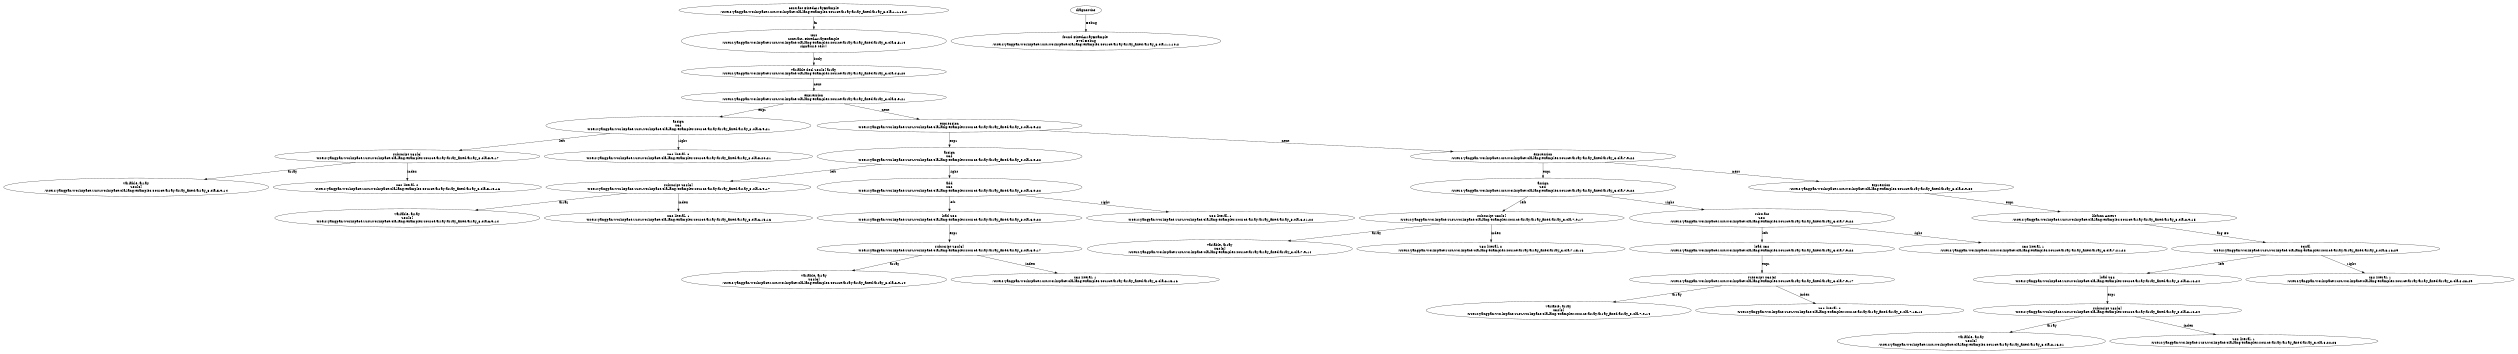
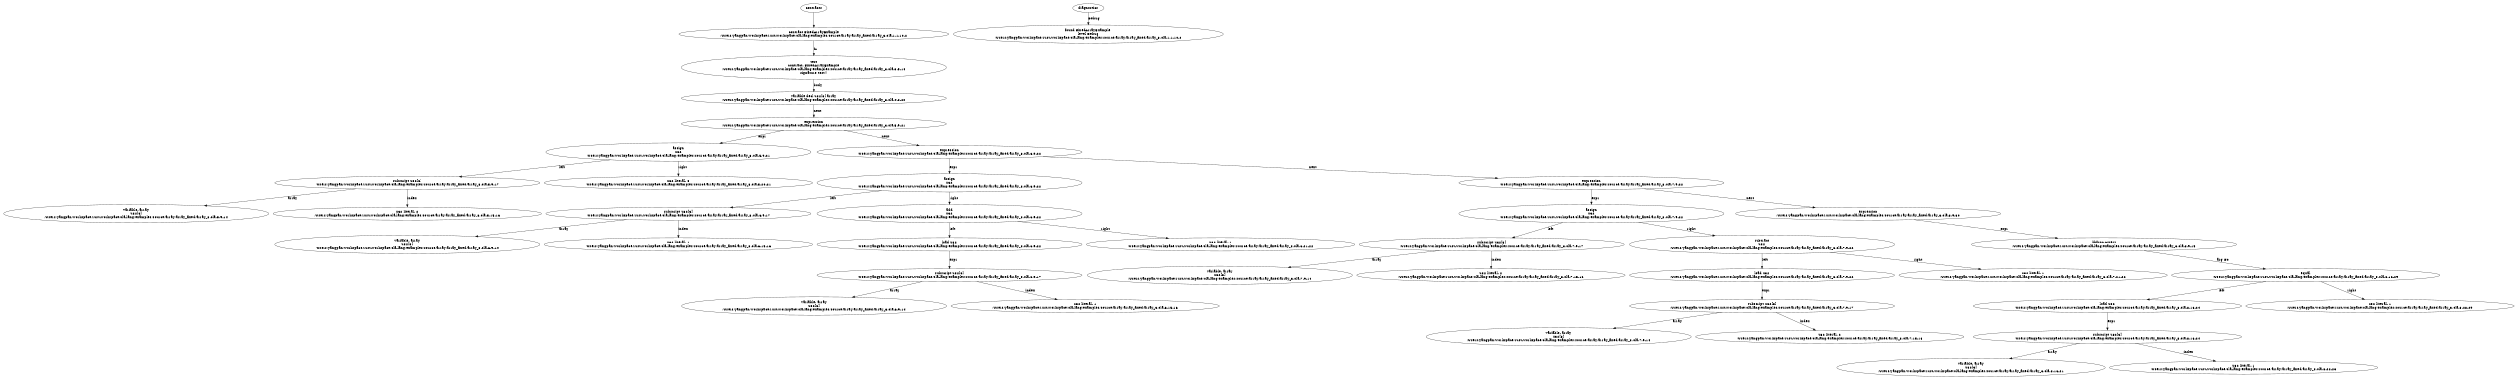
node "contracts": added
